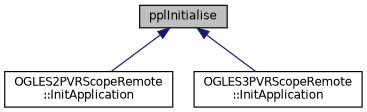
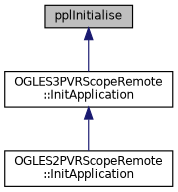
edge "OGLES2PVRScopeRemote ::InitApplication" -> "pplInitialise": now "OGLES2PVRScopeRemote ::InitApplication" -> "OGLES3PVRScopeRemote ::InitApplication"
